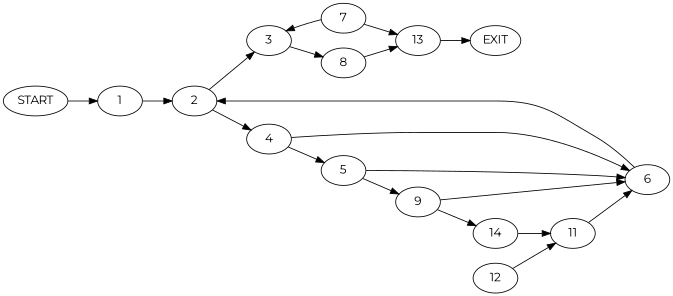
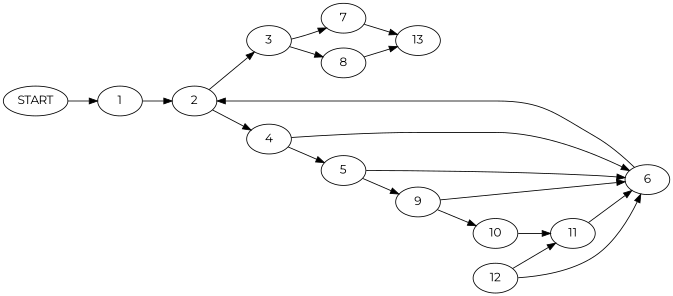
edge "7" -> "3": reversed
node "EXIT": removed
node "14": label "14" -> "10"
edge "12" -> "6": added
